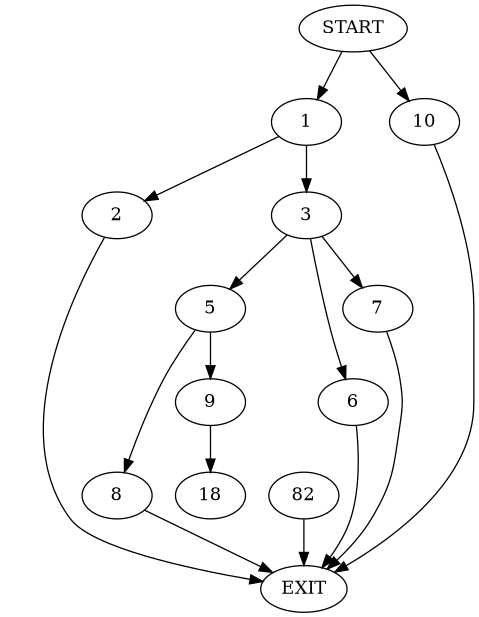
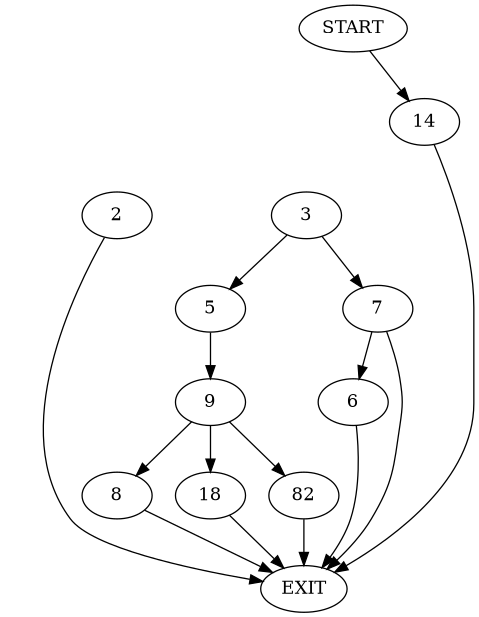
node "1": removed
node "10": label "10" -> "14"
edge "3" -> "6": now "7" -> "6"
edge "5" -> "8": now "9" -> "8"
edge "9" -> "82": added
edge "18" -> "EXIT": added
